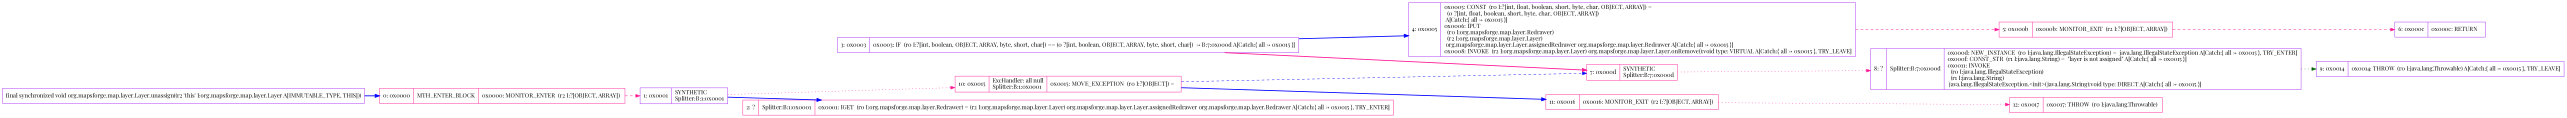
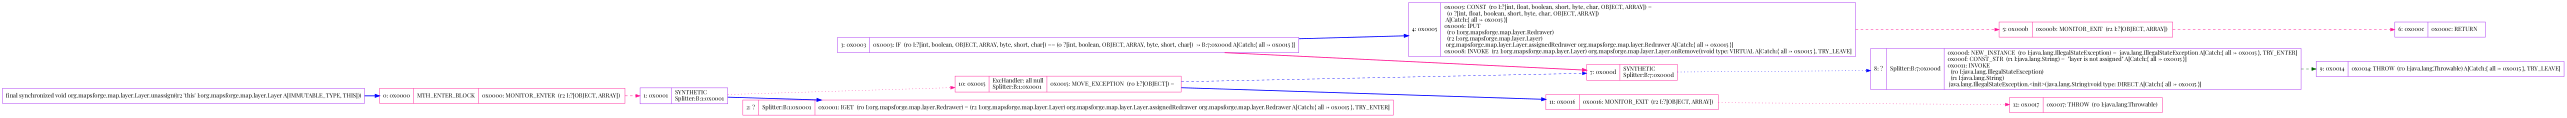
edge "8: ?" -> "9: 0x0014": style dotted -> dashed
edge "7: 0x000d" -> "8: ?": color deeppink -> blue
